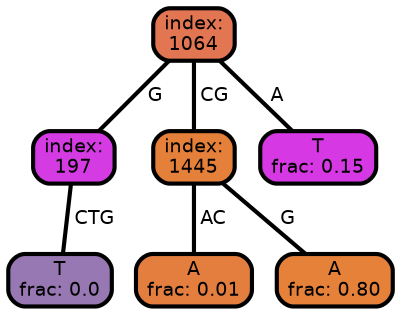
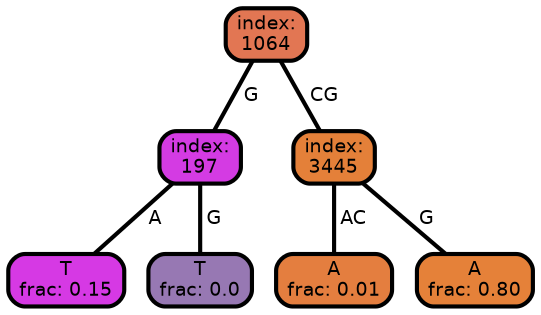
edge "index: 1064" -- "T frac: 0.15": now "index: 197" -- "T frac: 0.15"
node "index: 1445": label "index: 1445" -> "index: 3445"
edge "index: 197" -- "T frac: 0.0": label " CTG " -> " G "
